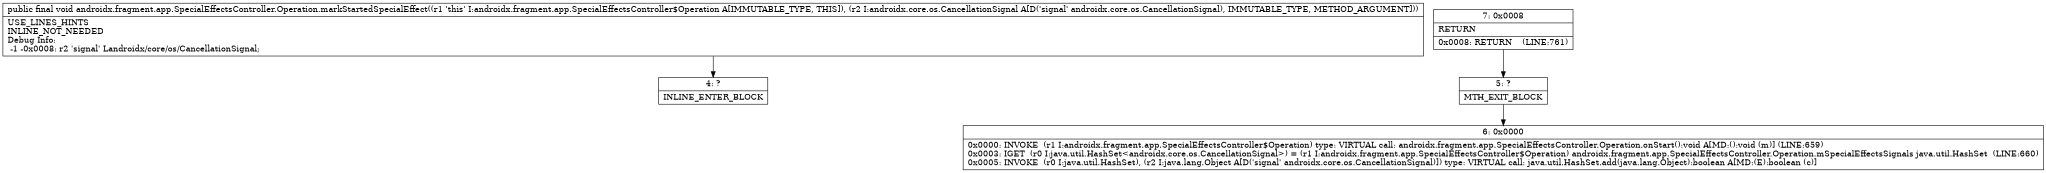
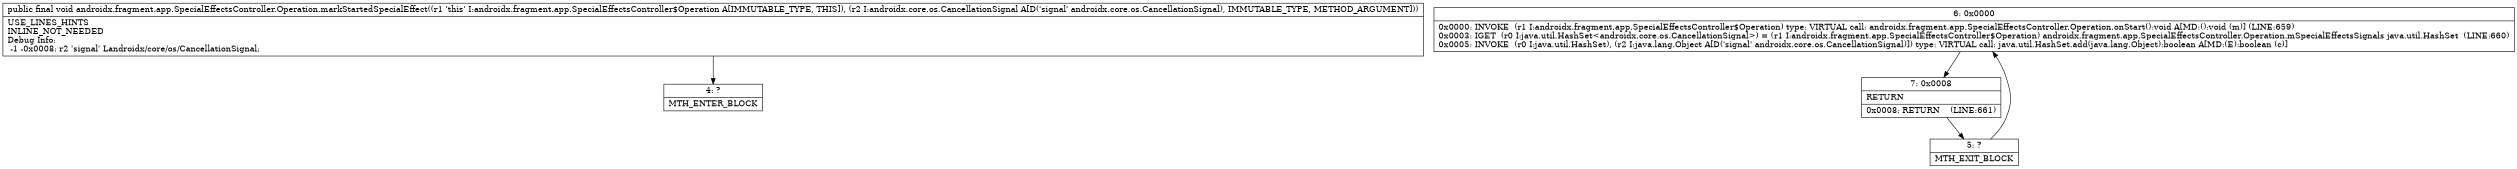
node "7: 0x0008": text "0x0008: RETURN    (LINE:761)" -> "0x0008: RETURN    (LINE:661)"
edge "6: 0x0000" -> "7: 0x0008": added
node "4: ?": text "INLINE_ENTER_BLOCK" -> "MTH_ENTER_BLOCK"
